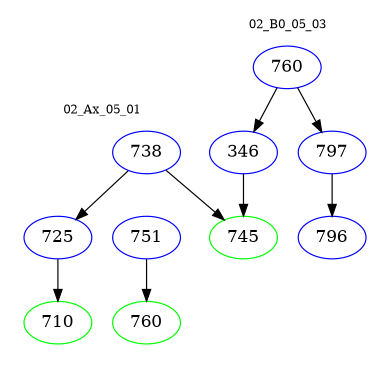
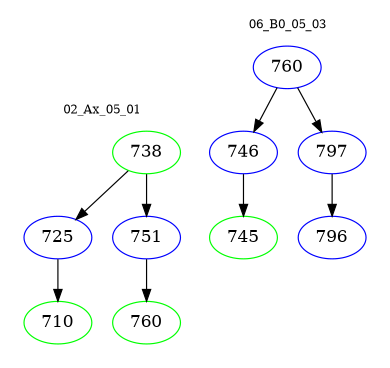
cluster "02_B0_05_03": label "02_B0_05_03" -> "06_B0_05_03"
node "738": color blue -> green
node "346": label "346" -> "746"
edge "738" -> "745": now "738" -> "751"
